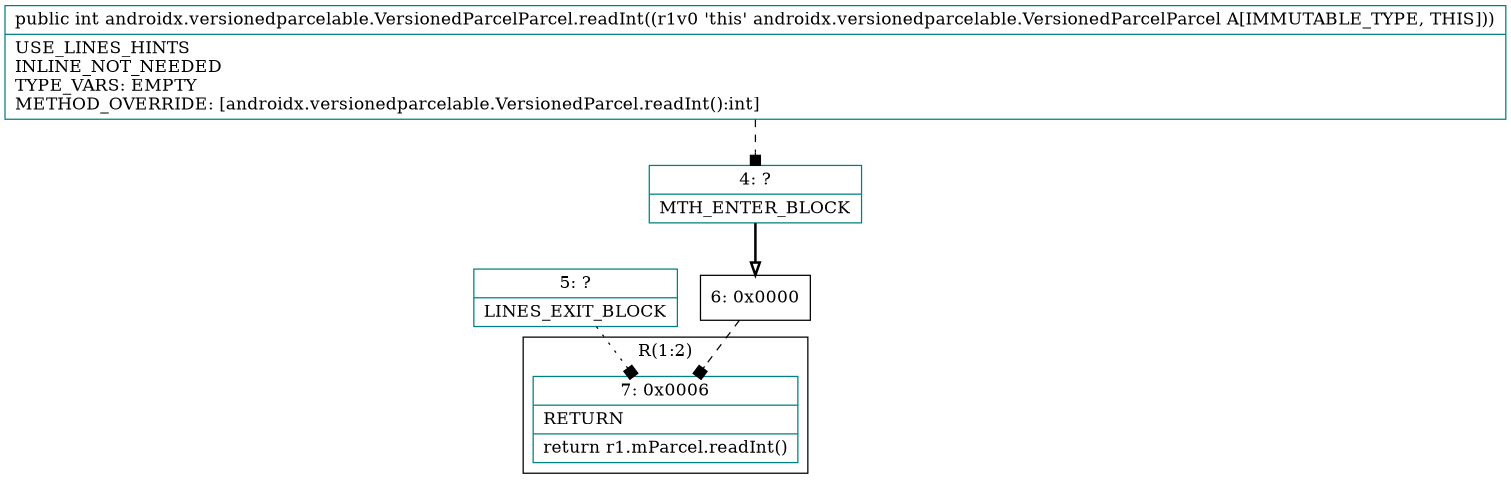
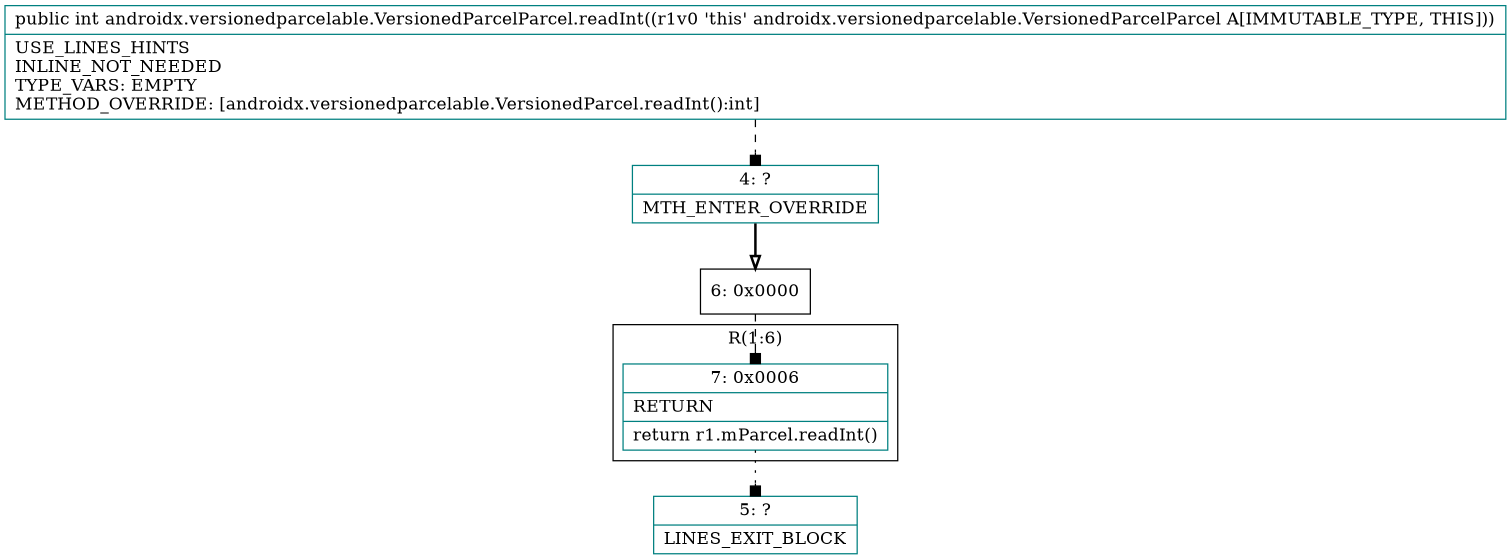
node "4: ?": text "MTH_ENTER_BLOCK" -> "MTH_ENTER_OVERRIDE"
edge "5: ?" -> "7: 0x0006": reversed
cluster "R(1:2)": label "R(1:2)" -> "R(1:6)"
